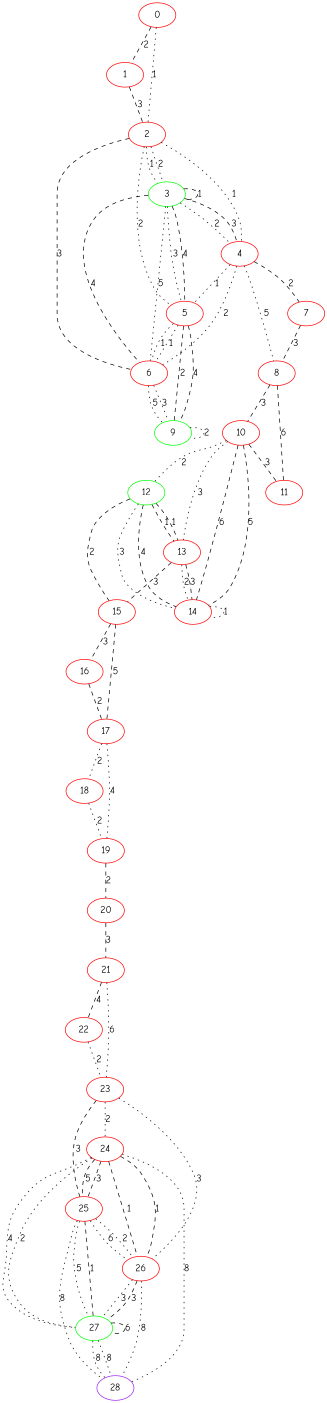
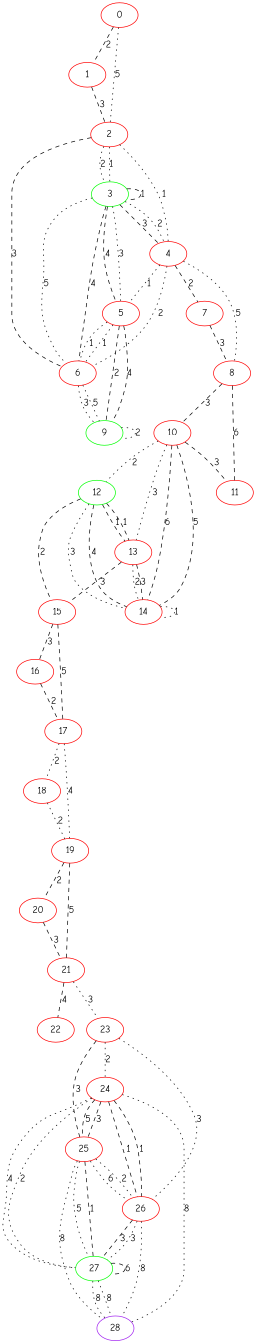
edge "0" -- "2": label "1" -> "5"
edge "2" -- "5": removed, label "2"
edge "19" -- "21": added, label "5"
edge "21" -- "23": label "6" -> "3"
edge "22" -- "23": removed, label "2"
